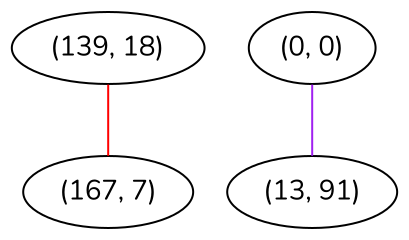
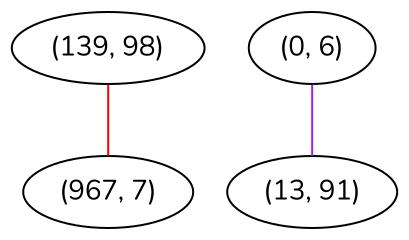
node "(139, 18)": label "(139, 18)" -> "(139, 98)"
node "(0, 0)": label "(0, 0)" -> "(0, 6)"
node "(167, 7)": label "(167, 7)" -> "(967, 7)"
